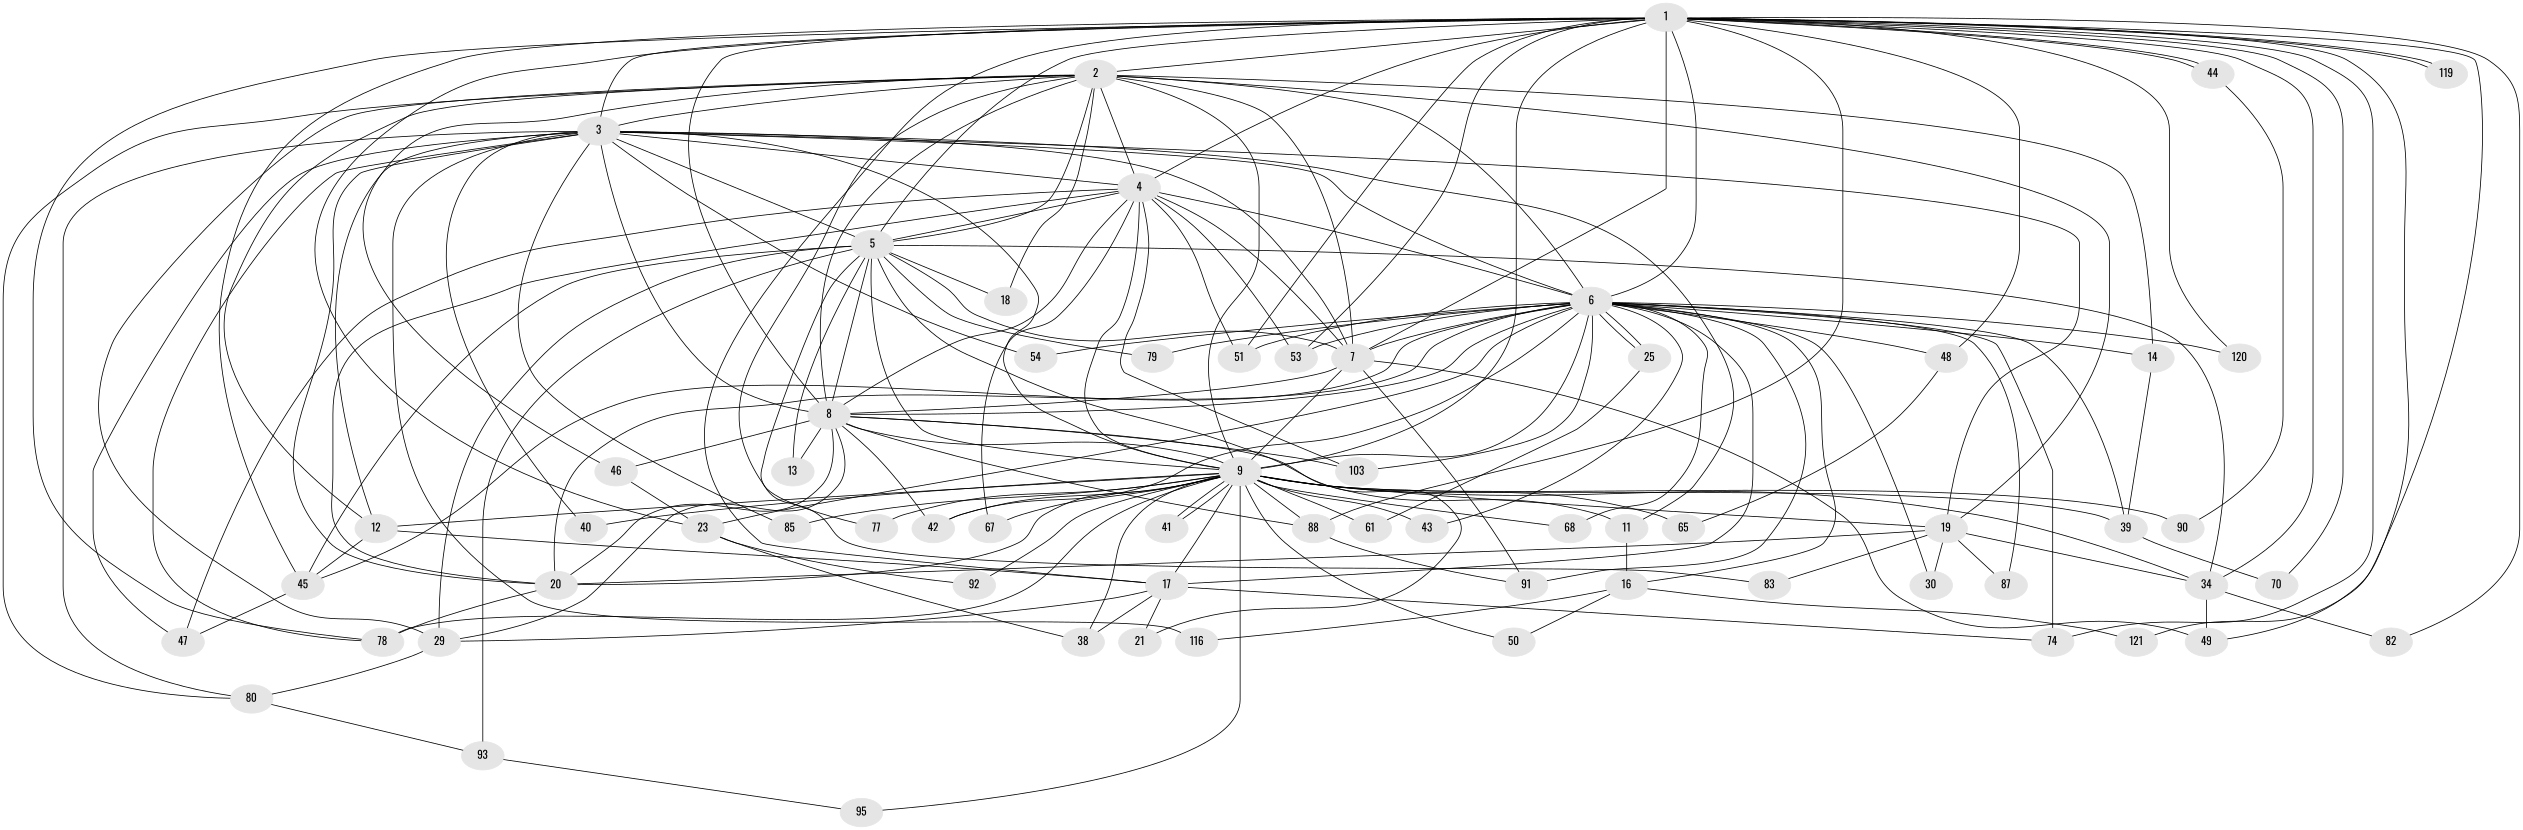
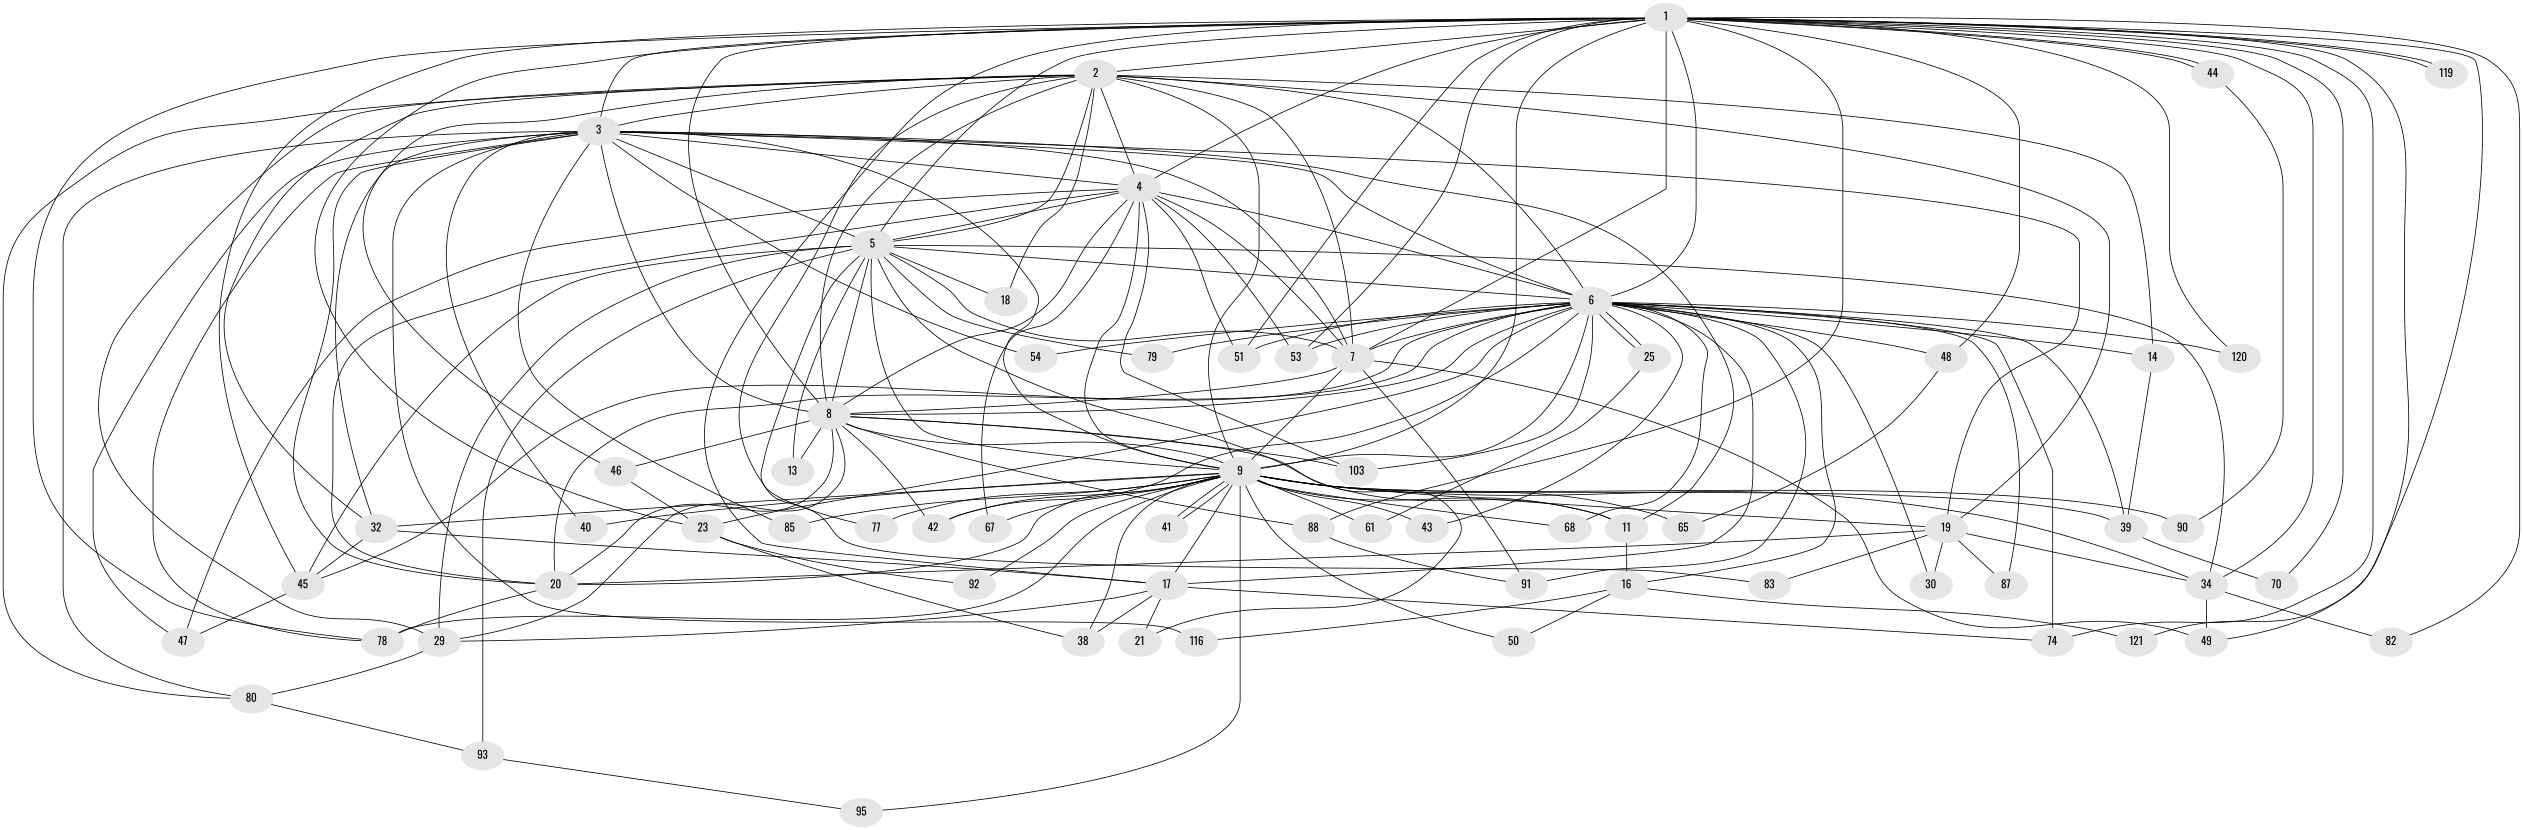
edge "5" -- "6": added
edge "9" -- "88": now "9" -- "11"
node "12": label "12" -> "32"
